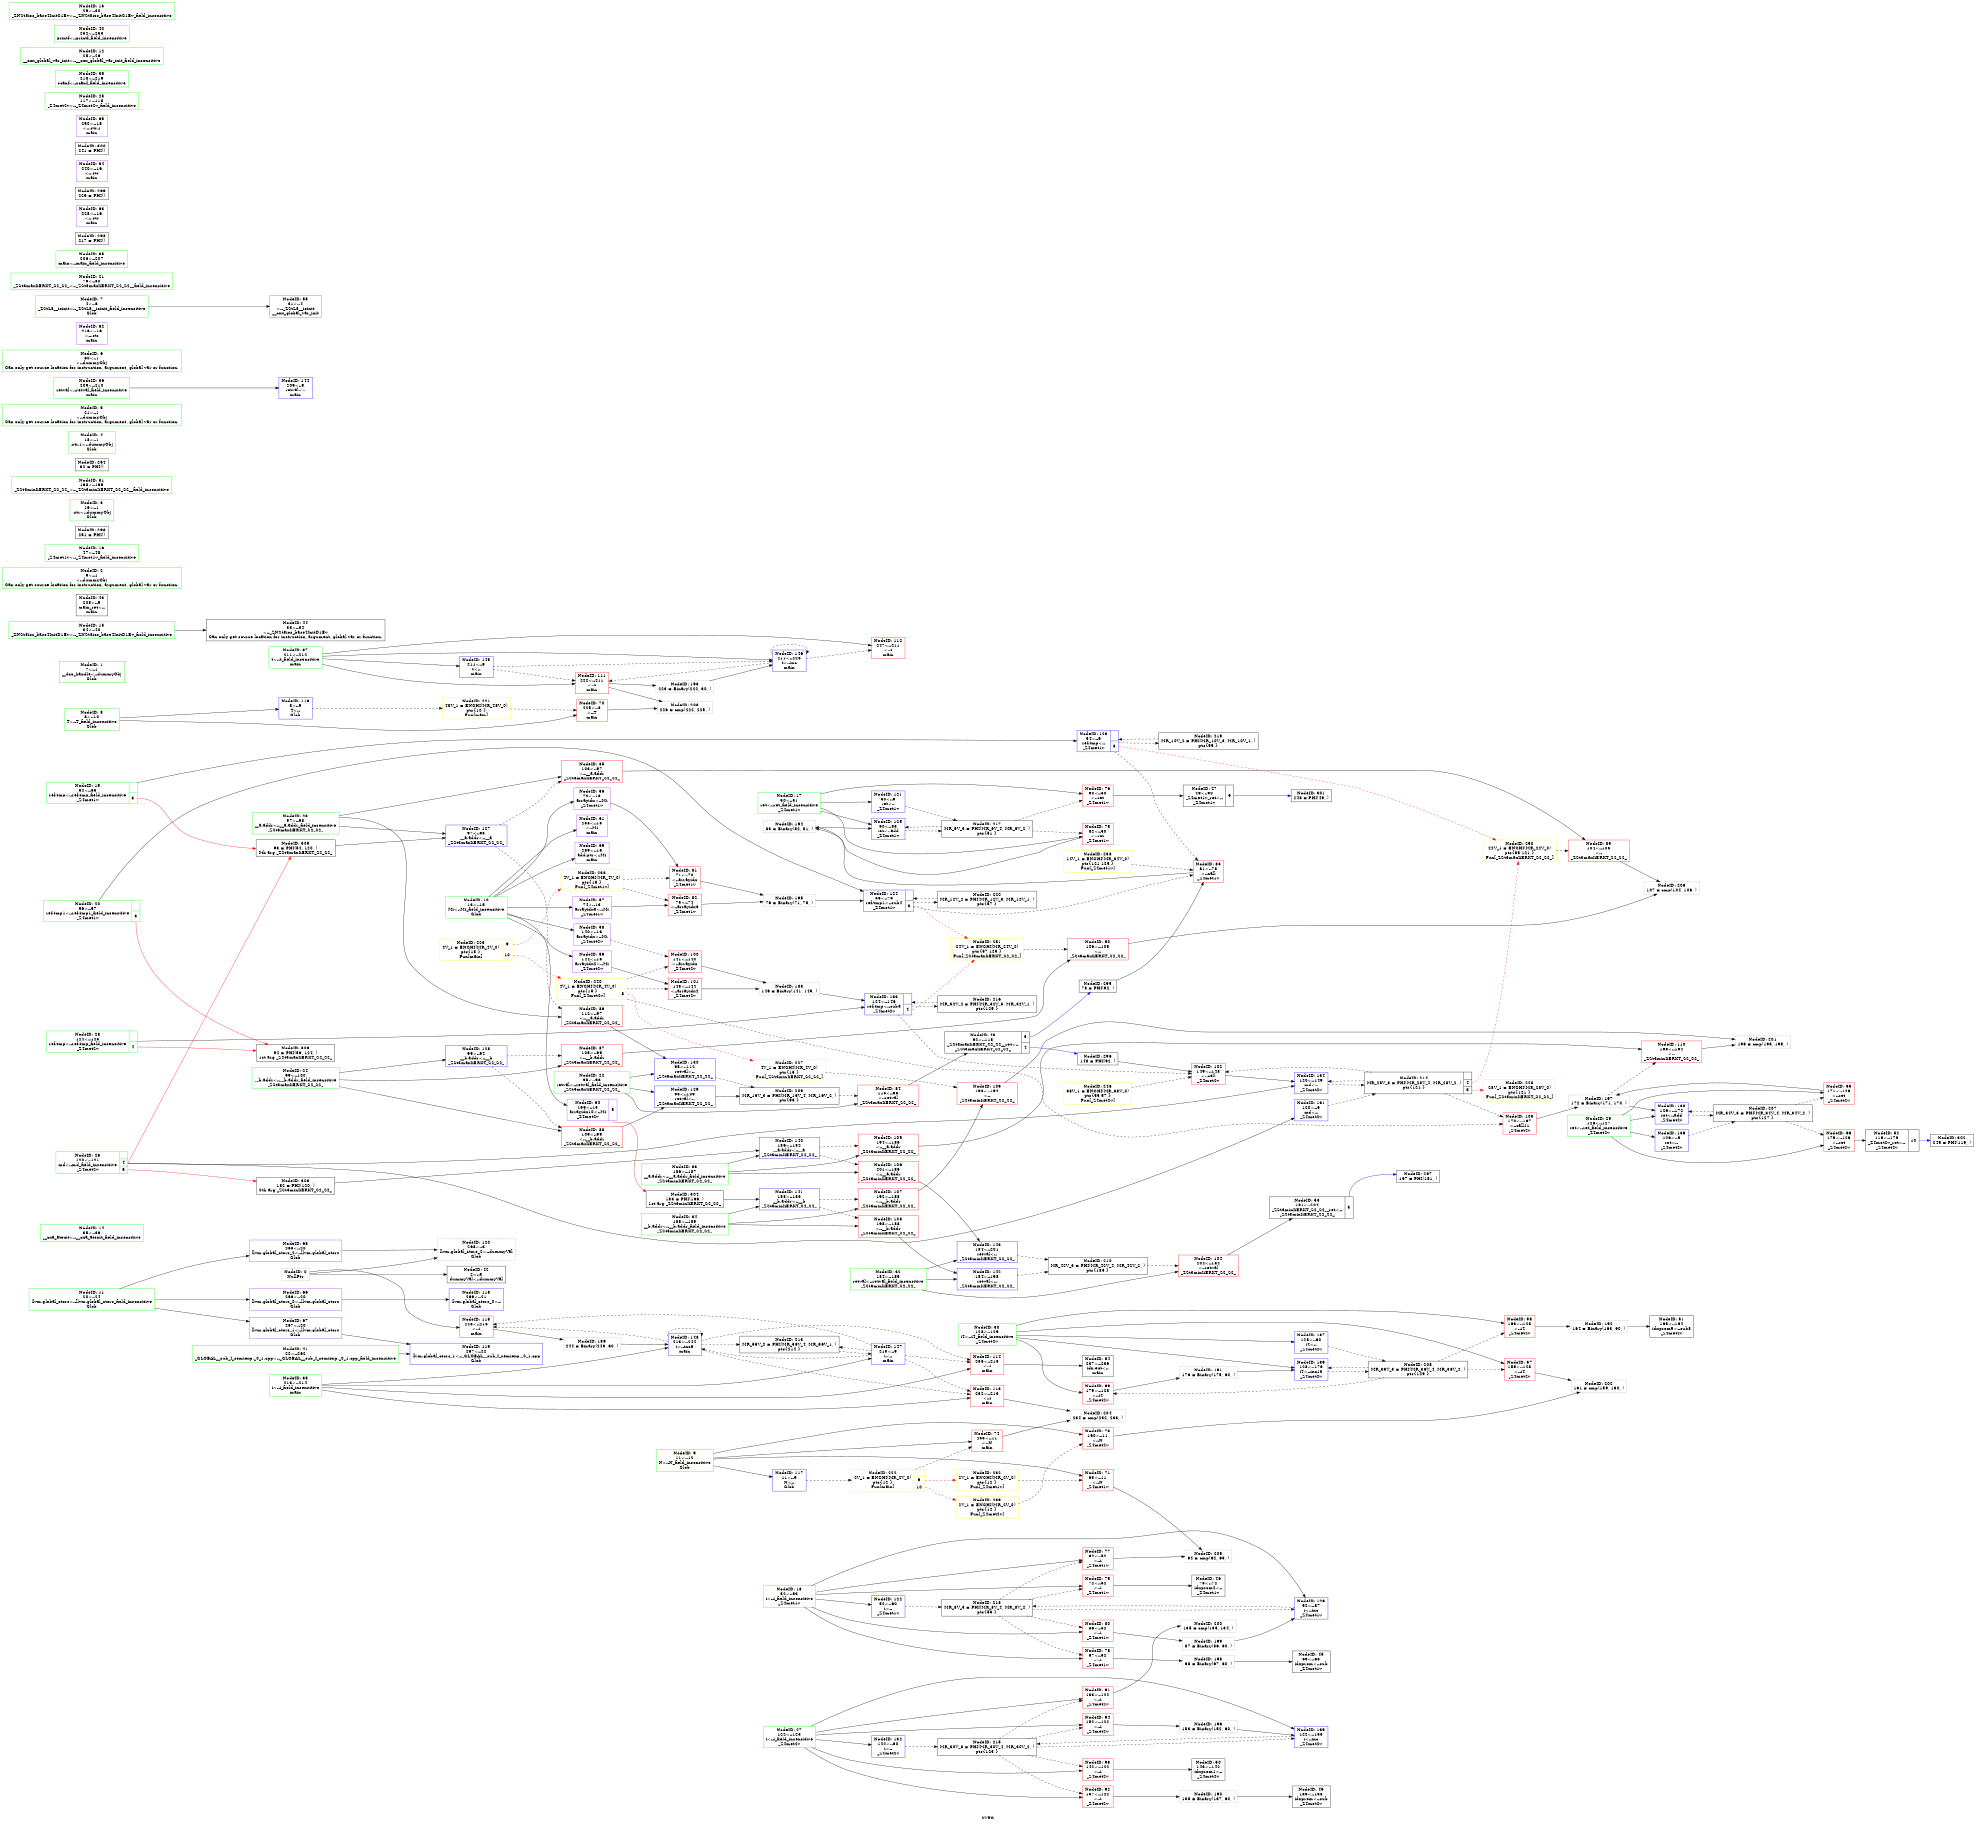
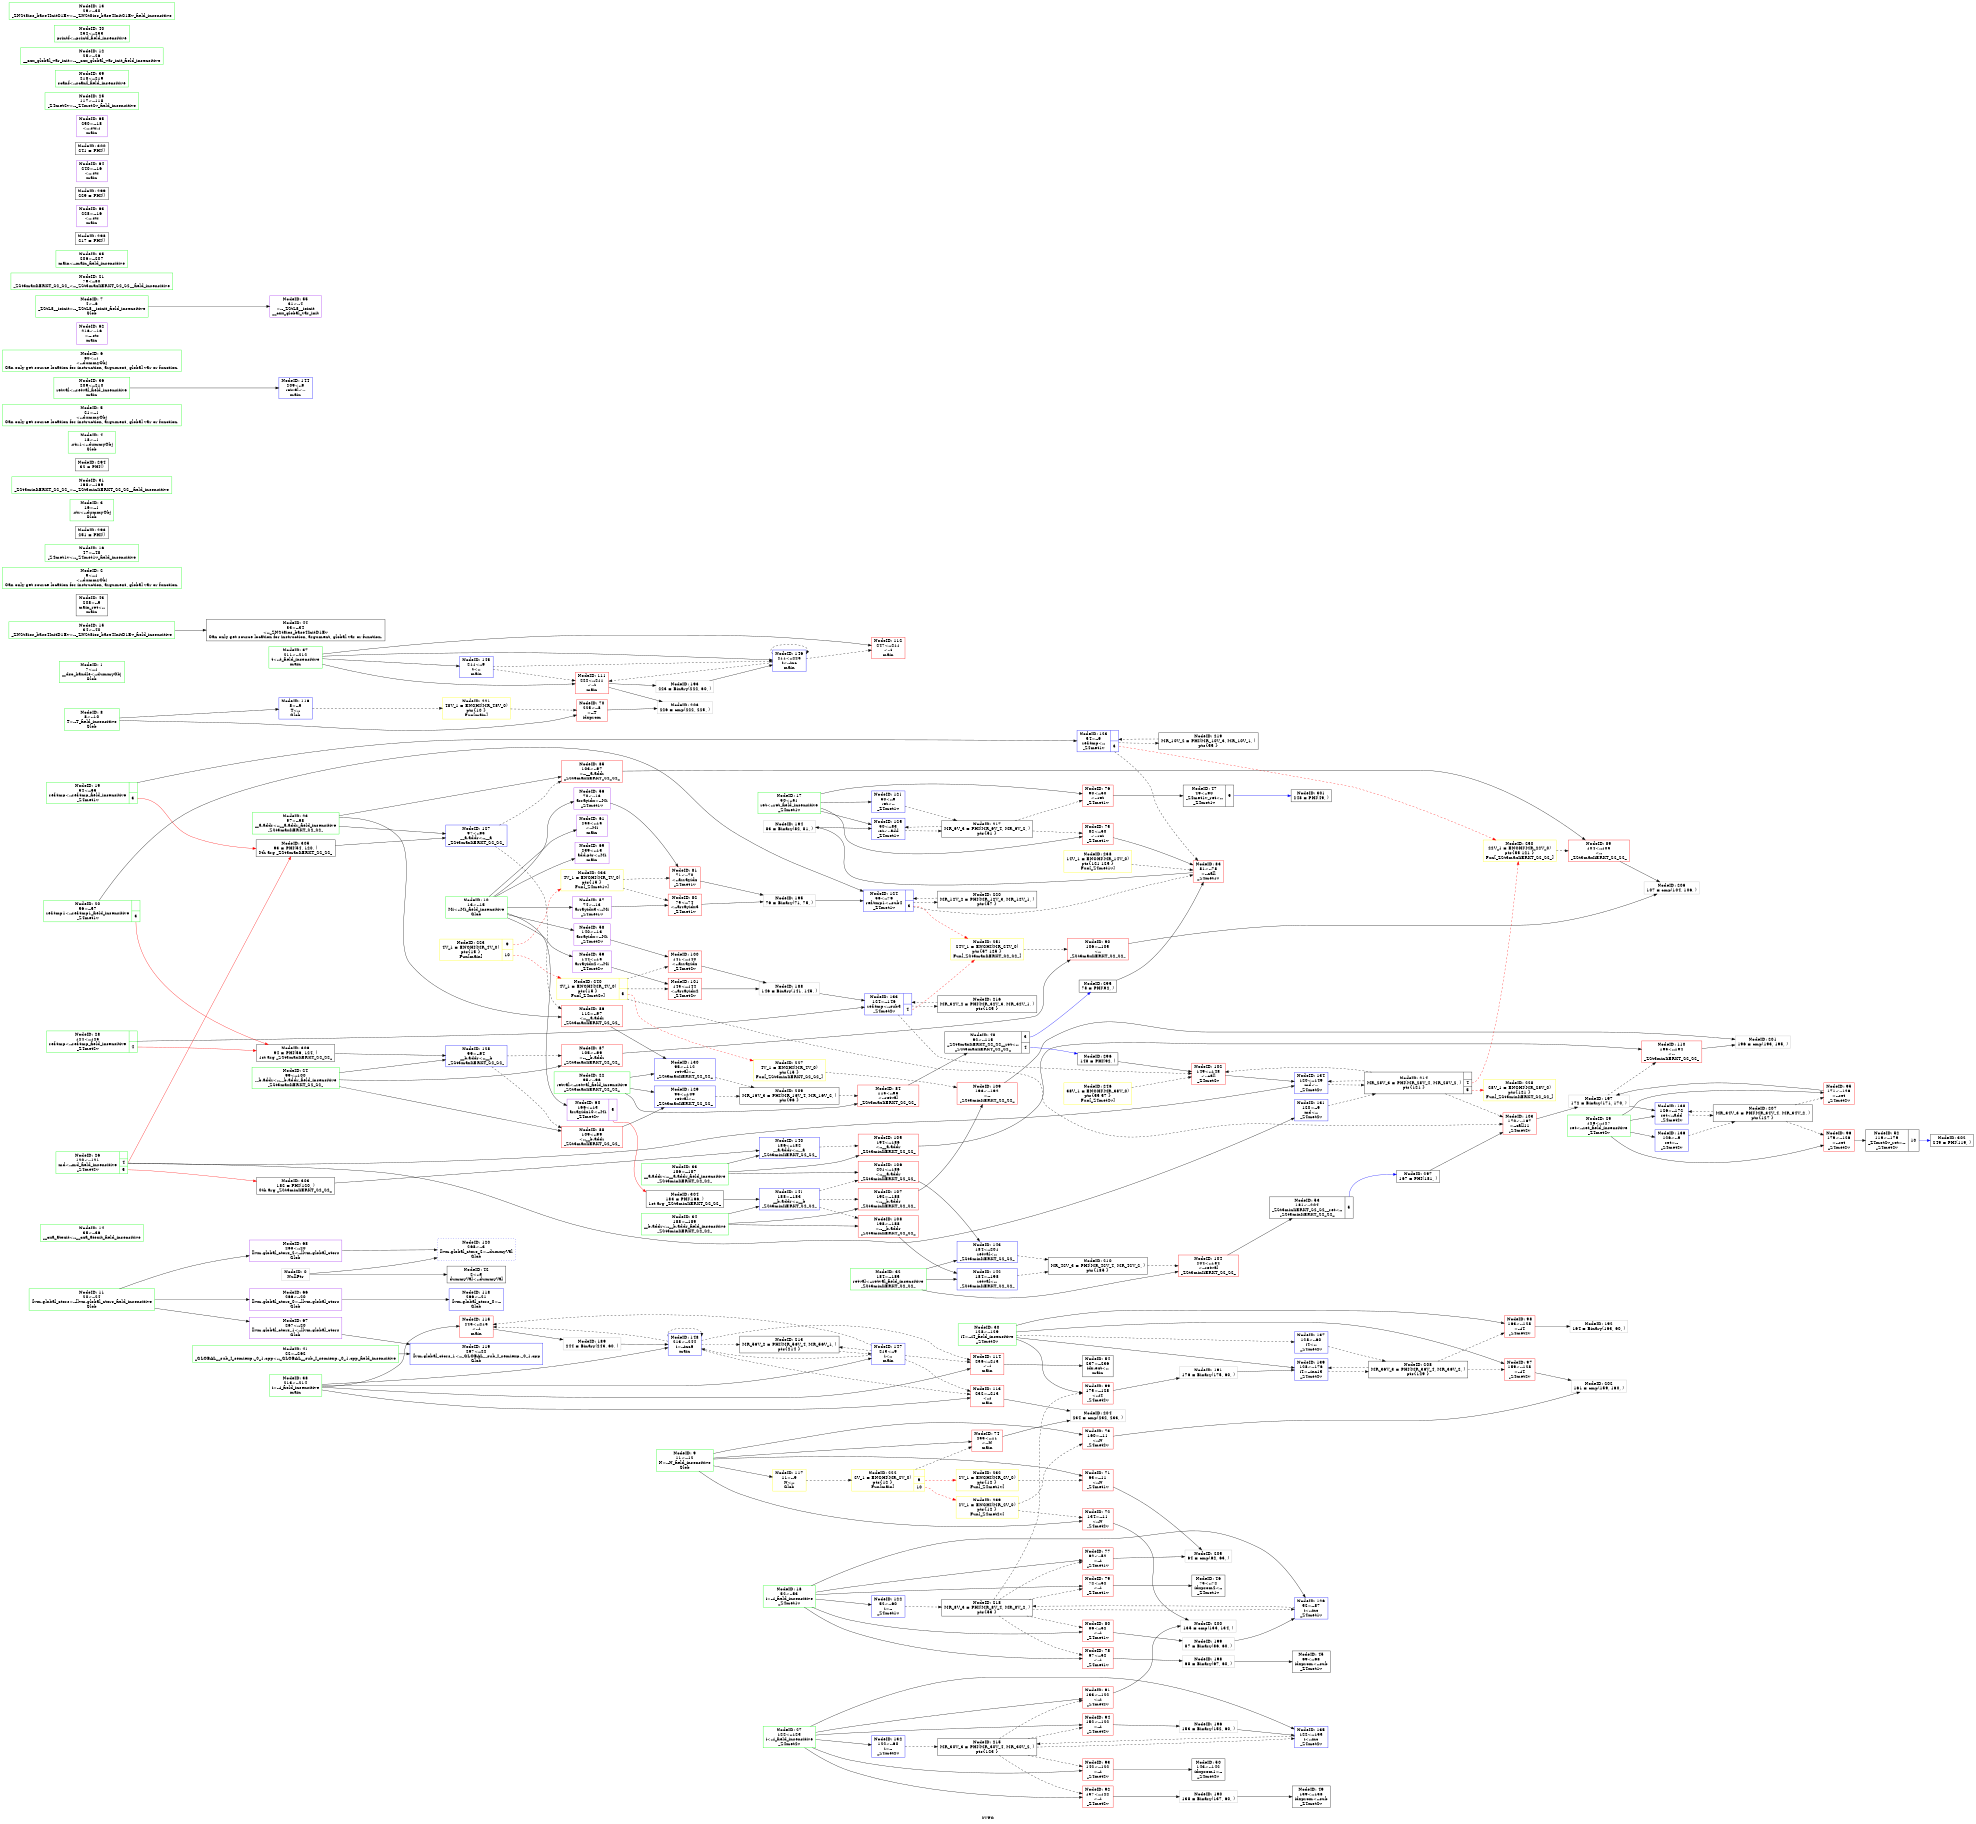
node "NodeID: 70": text "main" -> "idxprom"
node "NodeID: 238": text "14V_1 = ENCHI(MR_34V_0)" -> "14V_1 = ENCHI(MR_14V_0)"
edge "NodeID: 75" -> "NodeID: 194": now "NodeID: 75" -> "NodeID: 83"
edge "NodeID: 58" -> "NodeID: 100": style dashed -> solid
edge "NodeID: 306" -> "NodeID: 128": added
edge "NodeID: 129" -> "NodeID: 209": style solid -> dashed
edge "NodeID: 297" -> "NodeID: 103": added
edge "NodeID: 140" -> "NodeID: 106": now "NodeID: 141" -> "NodeID: 106"
edge "NodeID: 0" -> "NodeID: 115": now "NodeID: 38" -> "NodeID: 115"
node "NodeID: 51": removed
edge "NodeID: 30" -> "NodeID: 137": style solid -> dashed
edge "NodeID: 208" -> "NodeID: 99": now "NodeID: 218" -> "NodeID: 99"
node "NodeID: 117": color blue -> yellow
node "NodeID: 72": added
